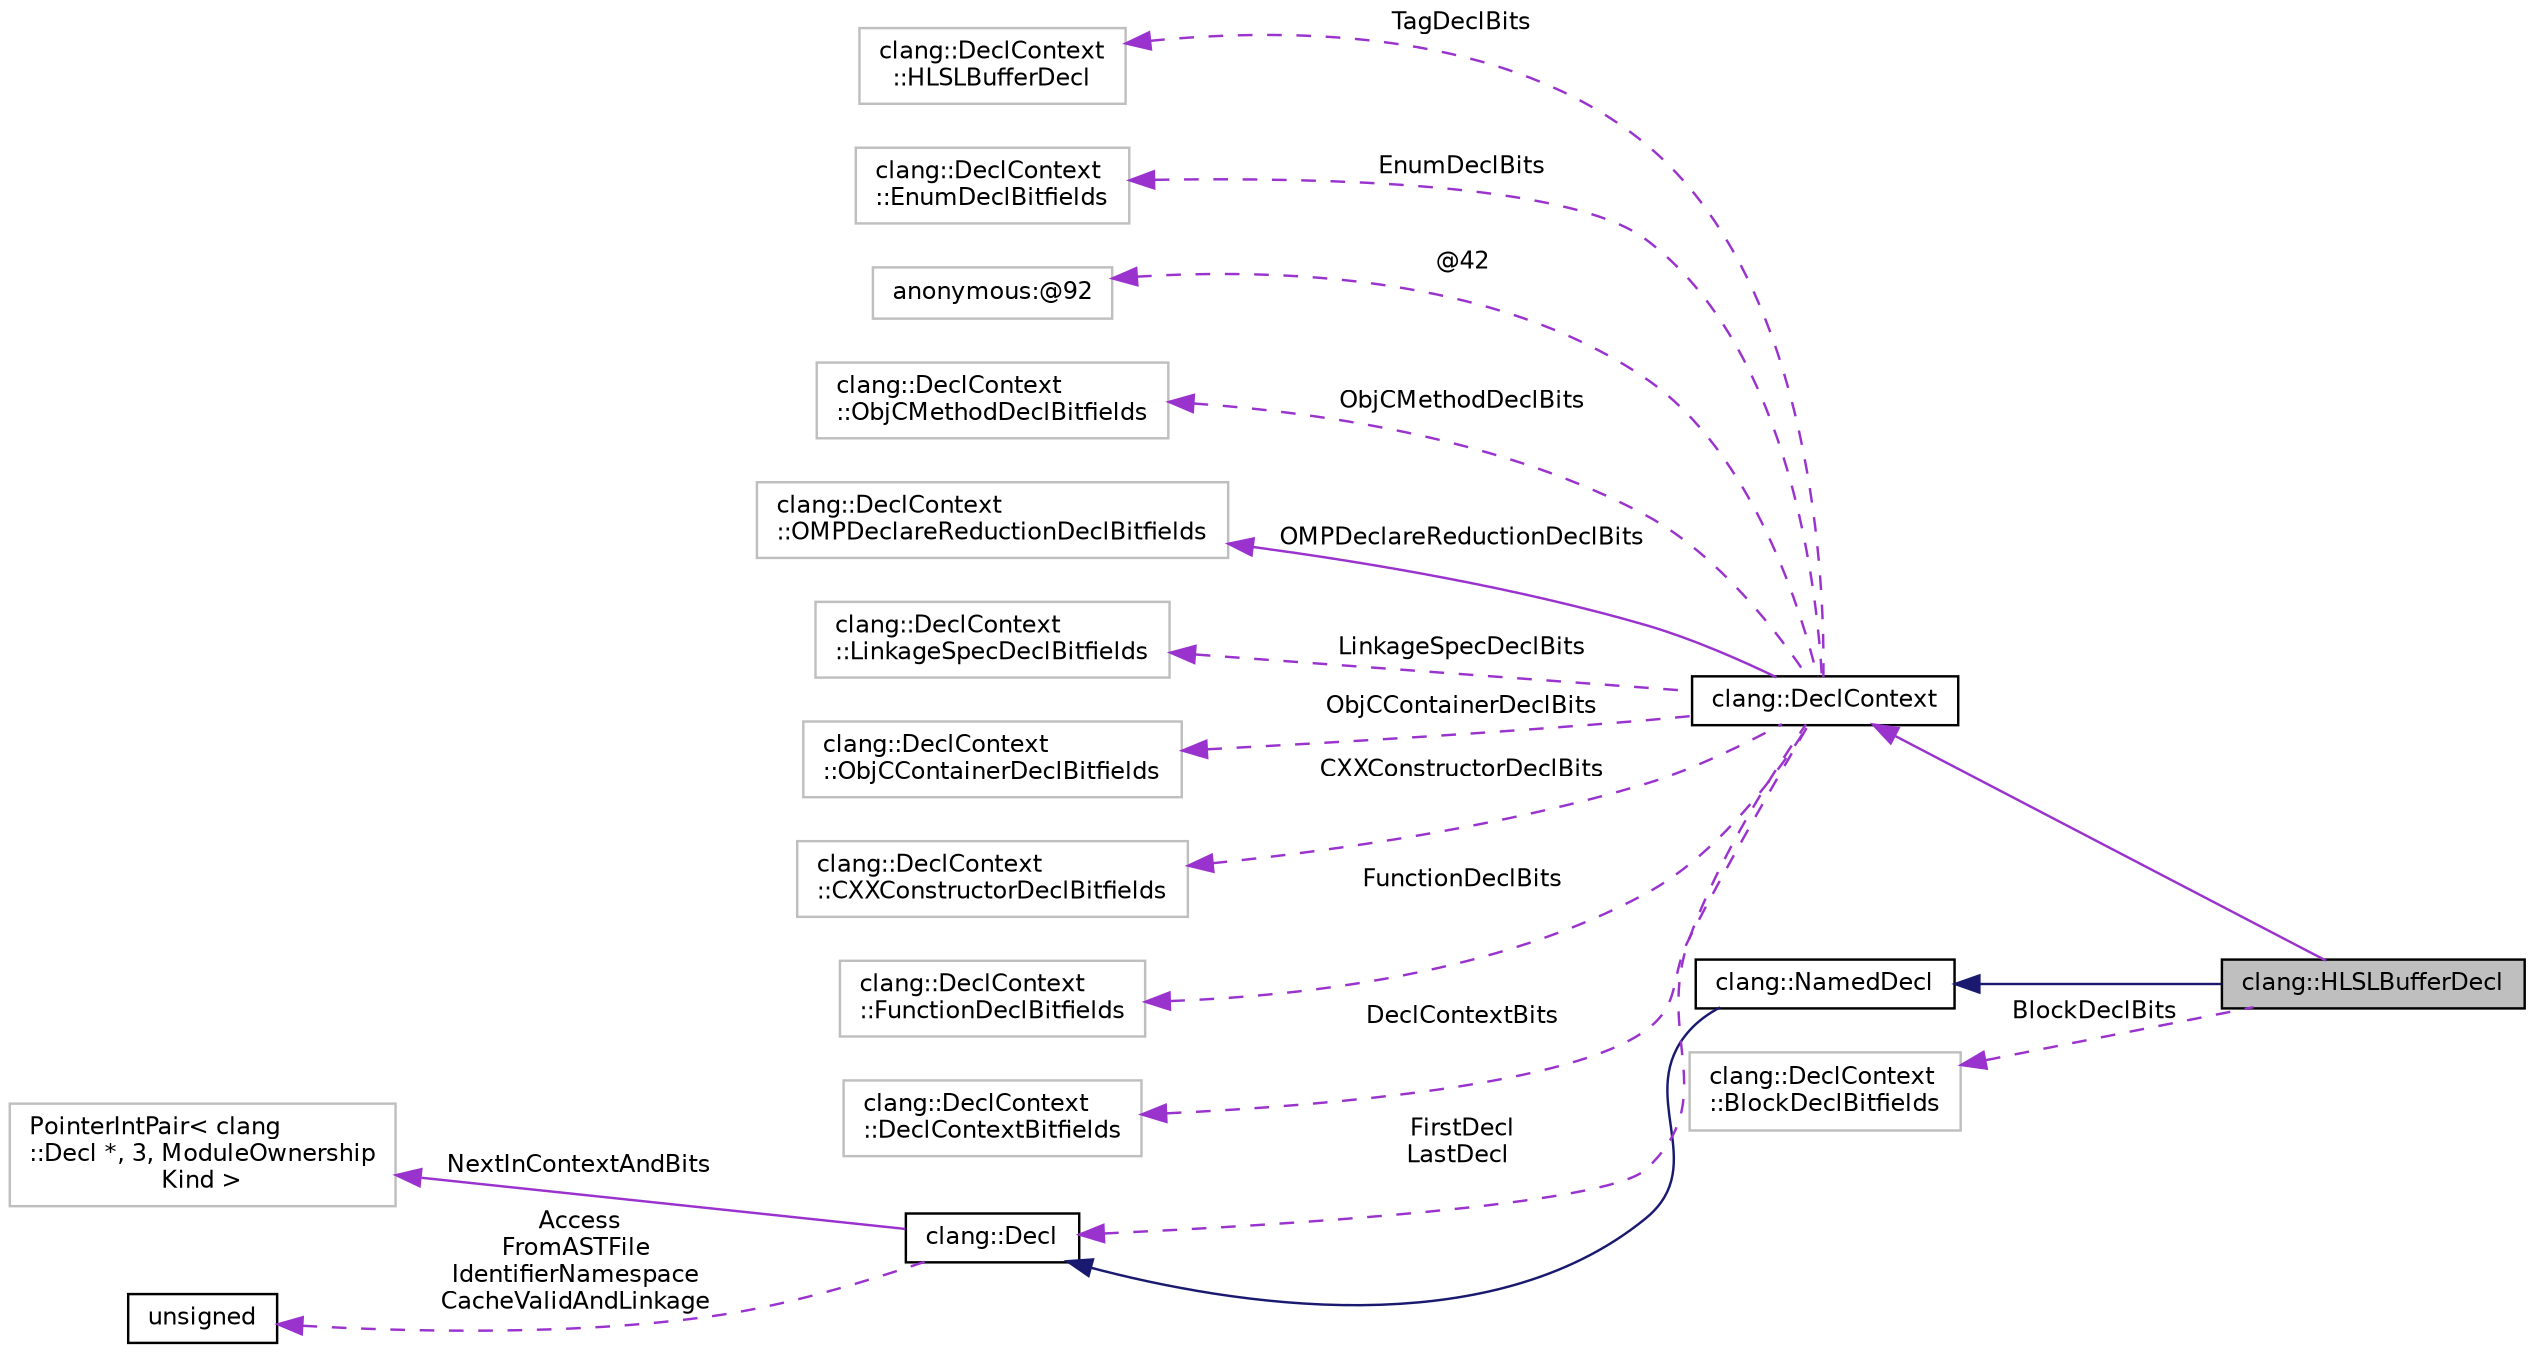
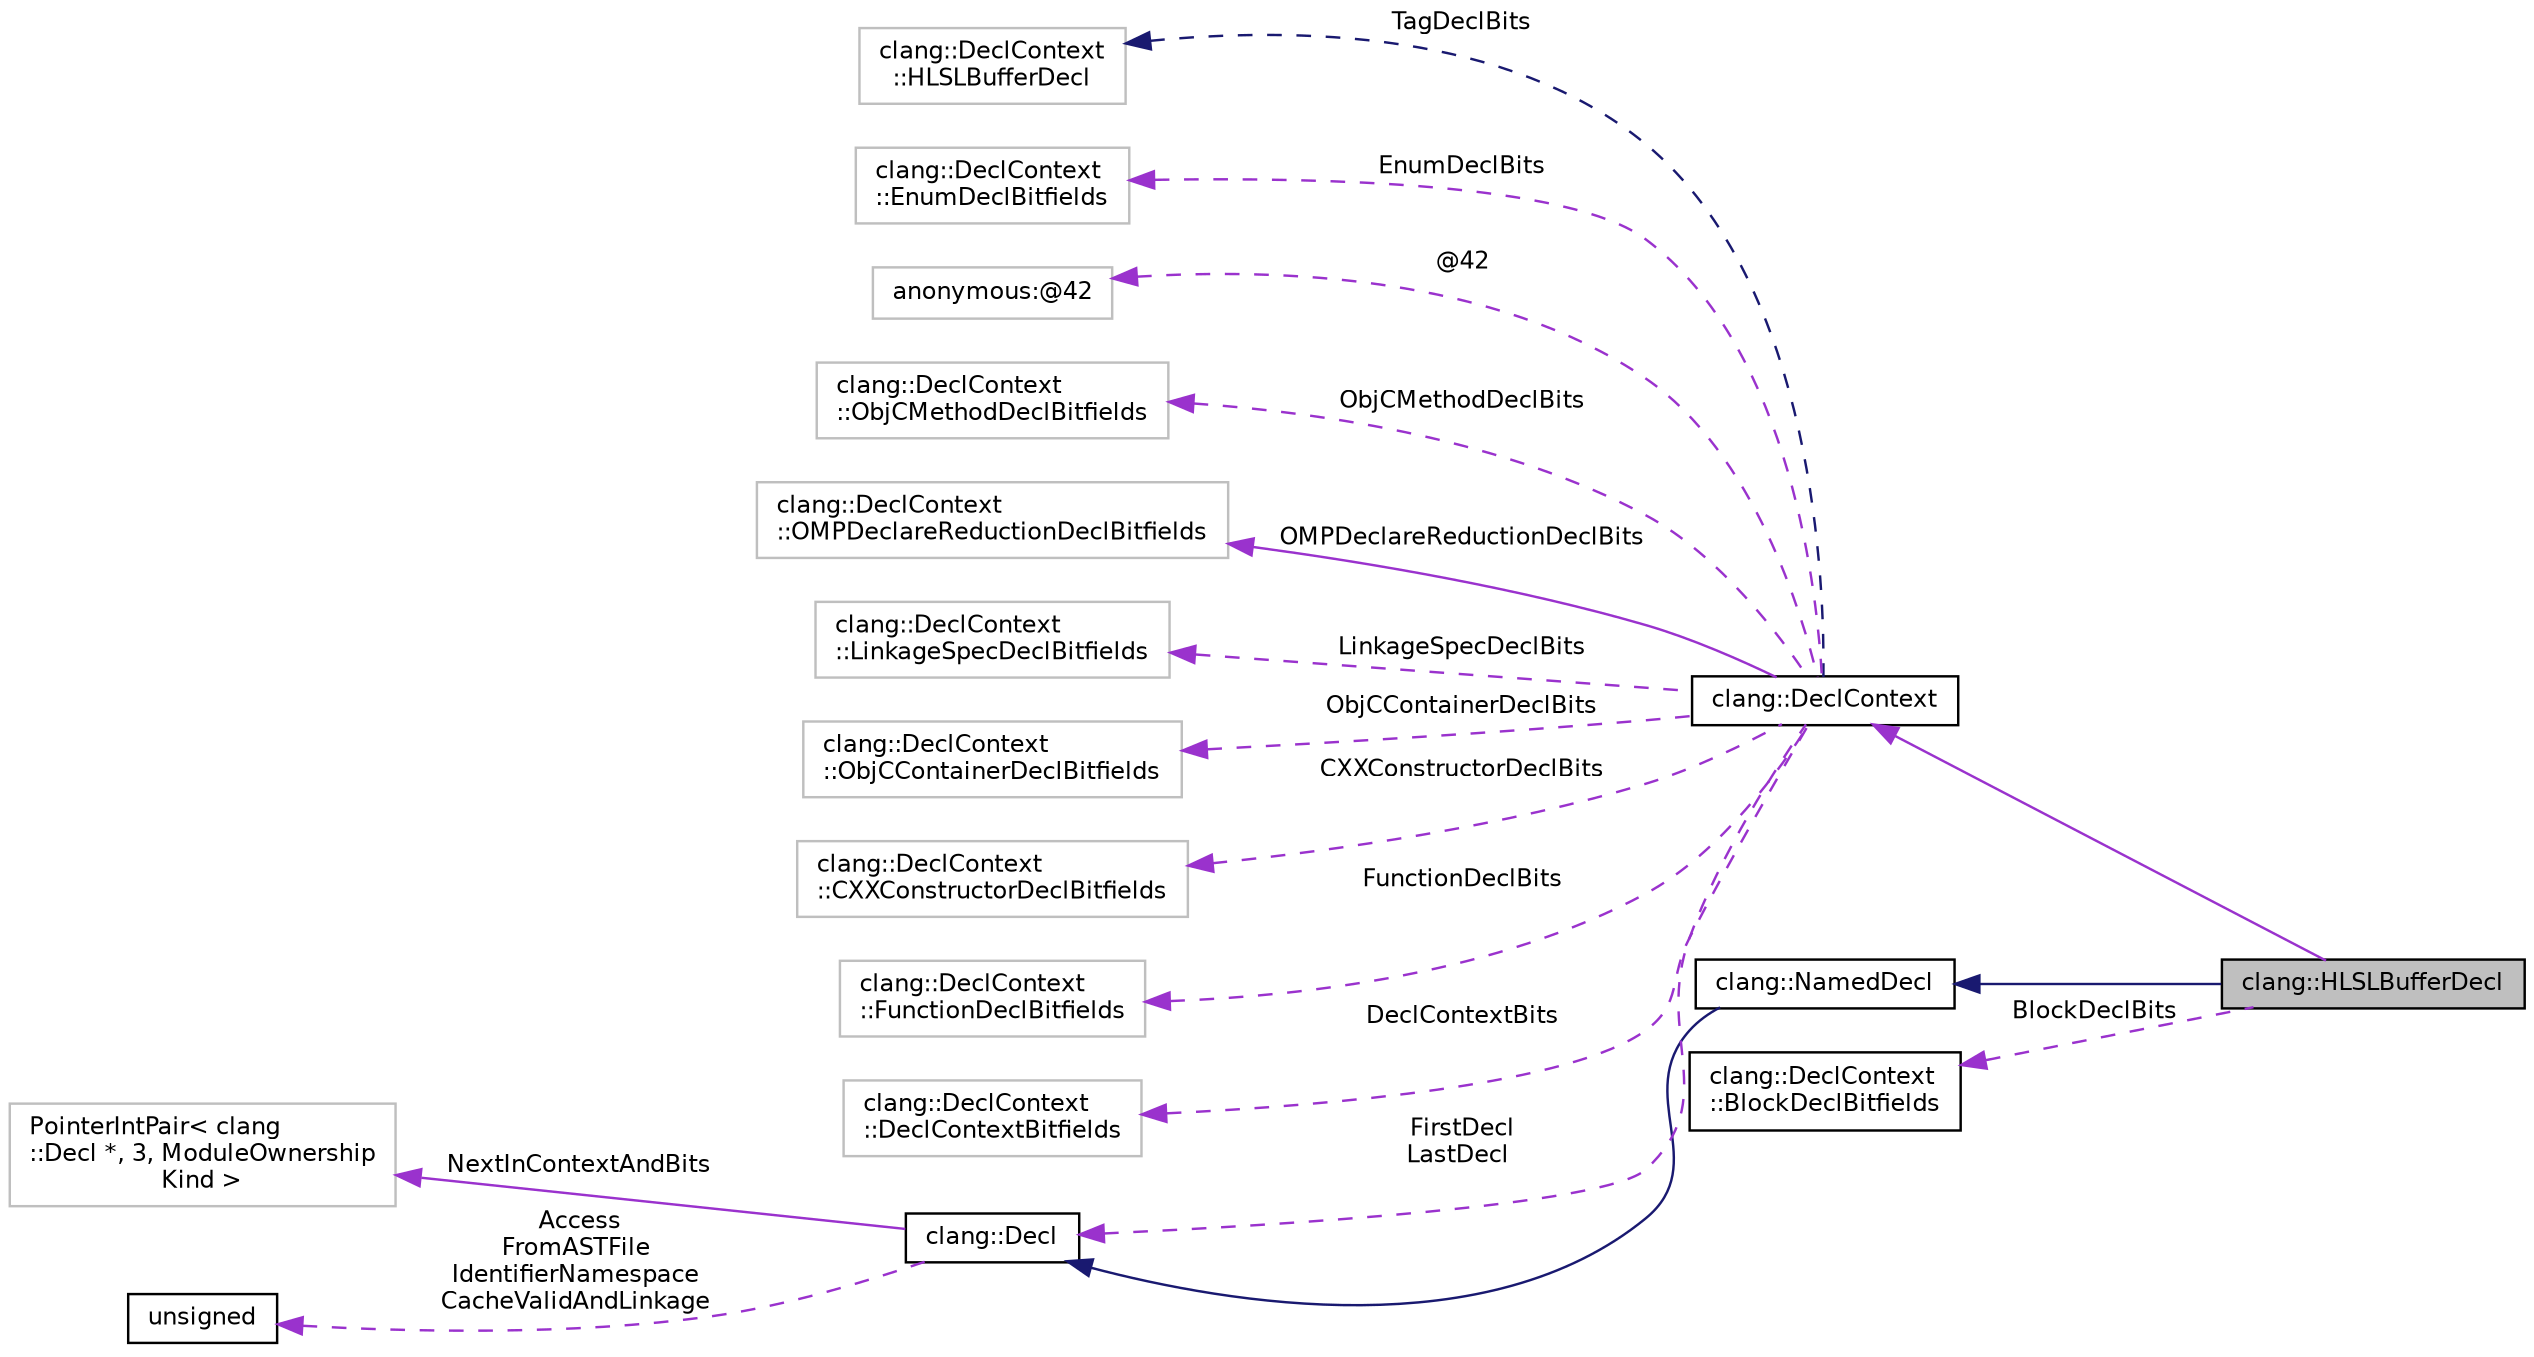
edge "clang::DeclContext" -> "clang::DeclContext ::HLSLBufferDecl": color darkorchid3 -> midnightblue
node "anonymous:@92": label "anonymous:@92" -> "anonymous:@42"
node "clang::DeclContext ::BlockDeclBitfields": color grey75 -> black
